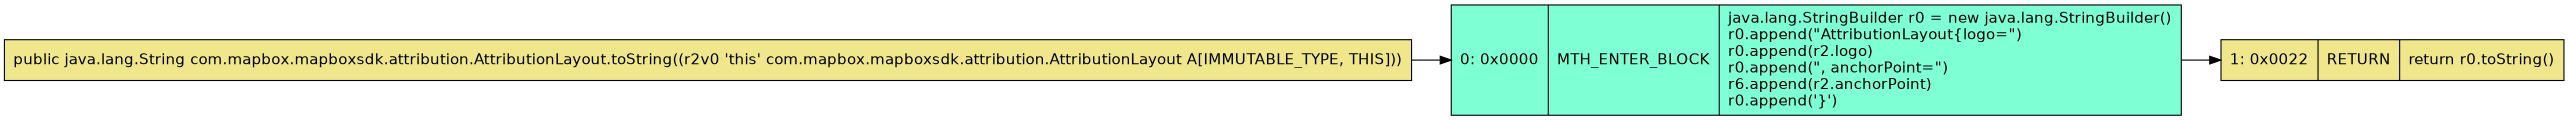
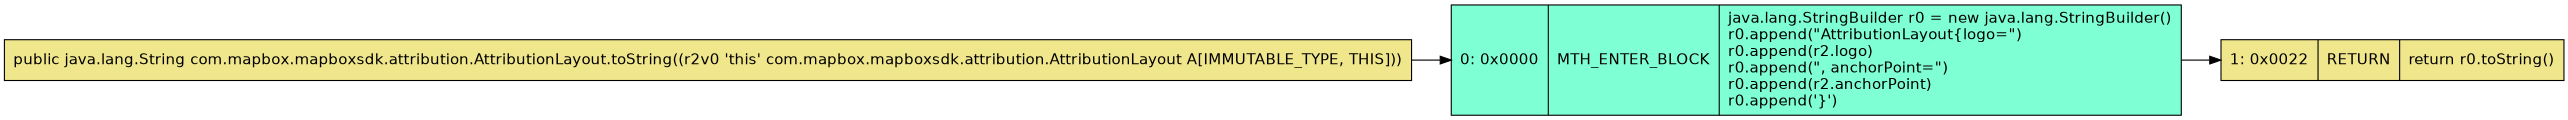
node "0: 0x0000": text "r6.append(r2.anchorPoint)" -> "r0.append(r2.anchorPoint)"
